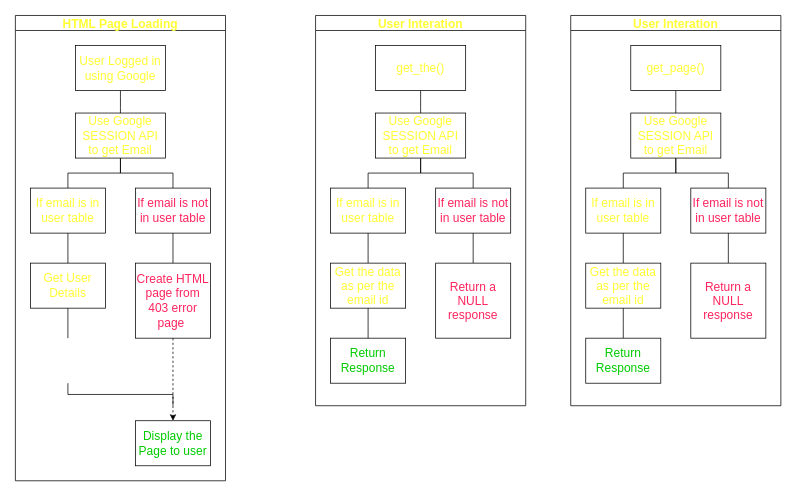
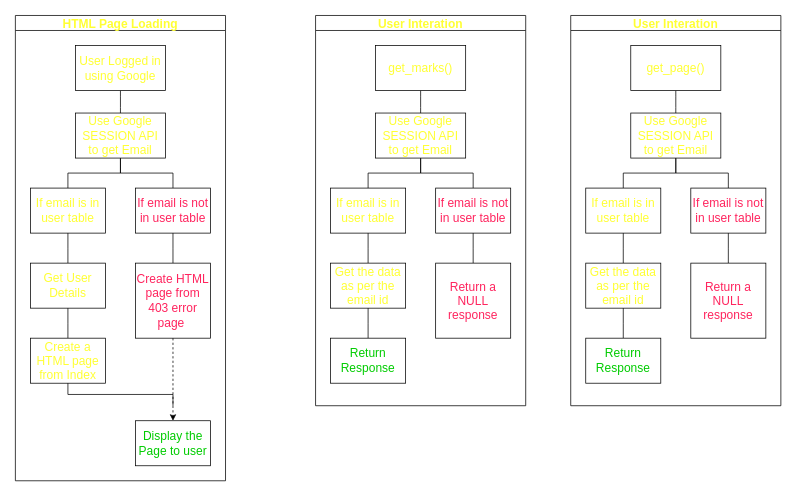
node "get_the()": label "get_the()" -> "get_marks()"
node "Create a HTML page from Index": added
